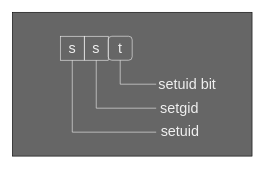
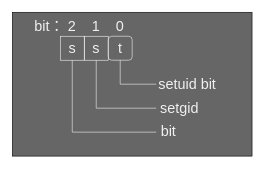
node "bit： 2 1 0": added
node "setuid": label "setuid" -> "bit"
